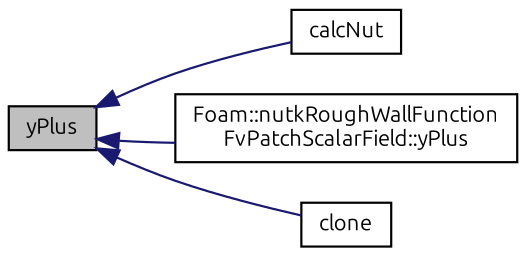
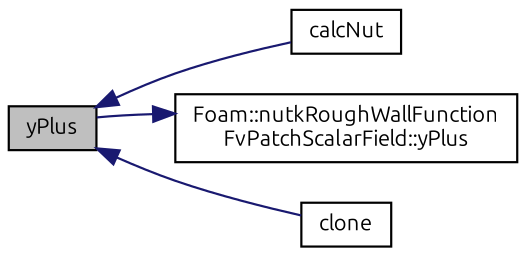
edge "Foam::nutkRoughWallFunction FvPatchScalarField::yPlus" -> "yPlus": reversed
